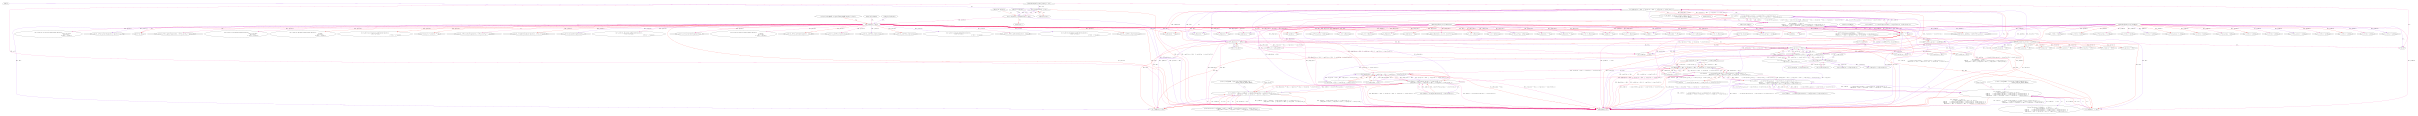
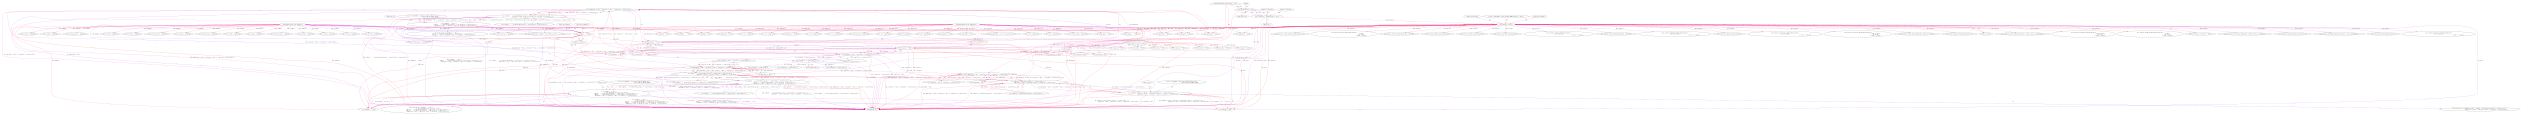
edge "(Identifier,cmdSize)" -> "(Call,(effect_config_t *) pCmdData)": now "(MethodParameterIn,void *pCmdData)" -> "(Call,(effect_config_t *) pCmdData)"
node "(Call,android::EqualizerSetPreset(pContext, 0))": added
node "(Call,android::VolumeSetVolumeLevel(pContext, 0))": added
